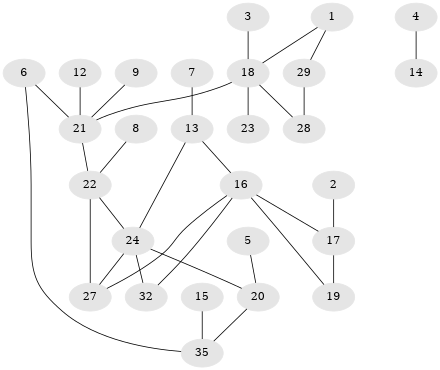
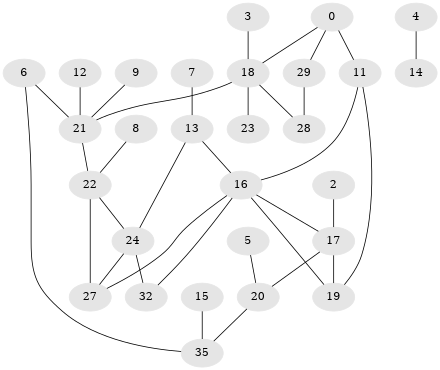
node "1": label "1" -> "0"
node "11": added
edge "24" -- "20": now "17" -- "20"
